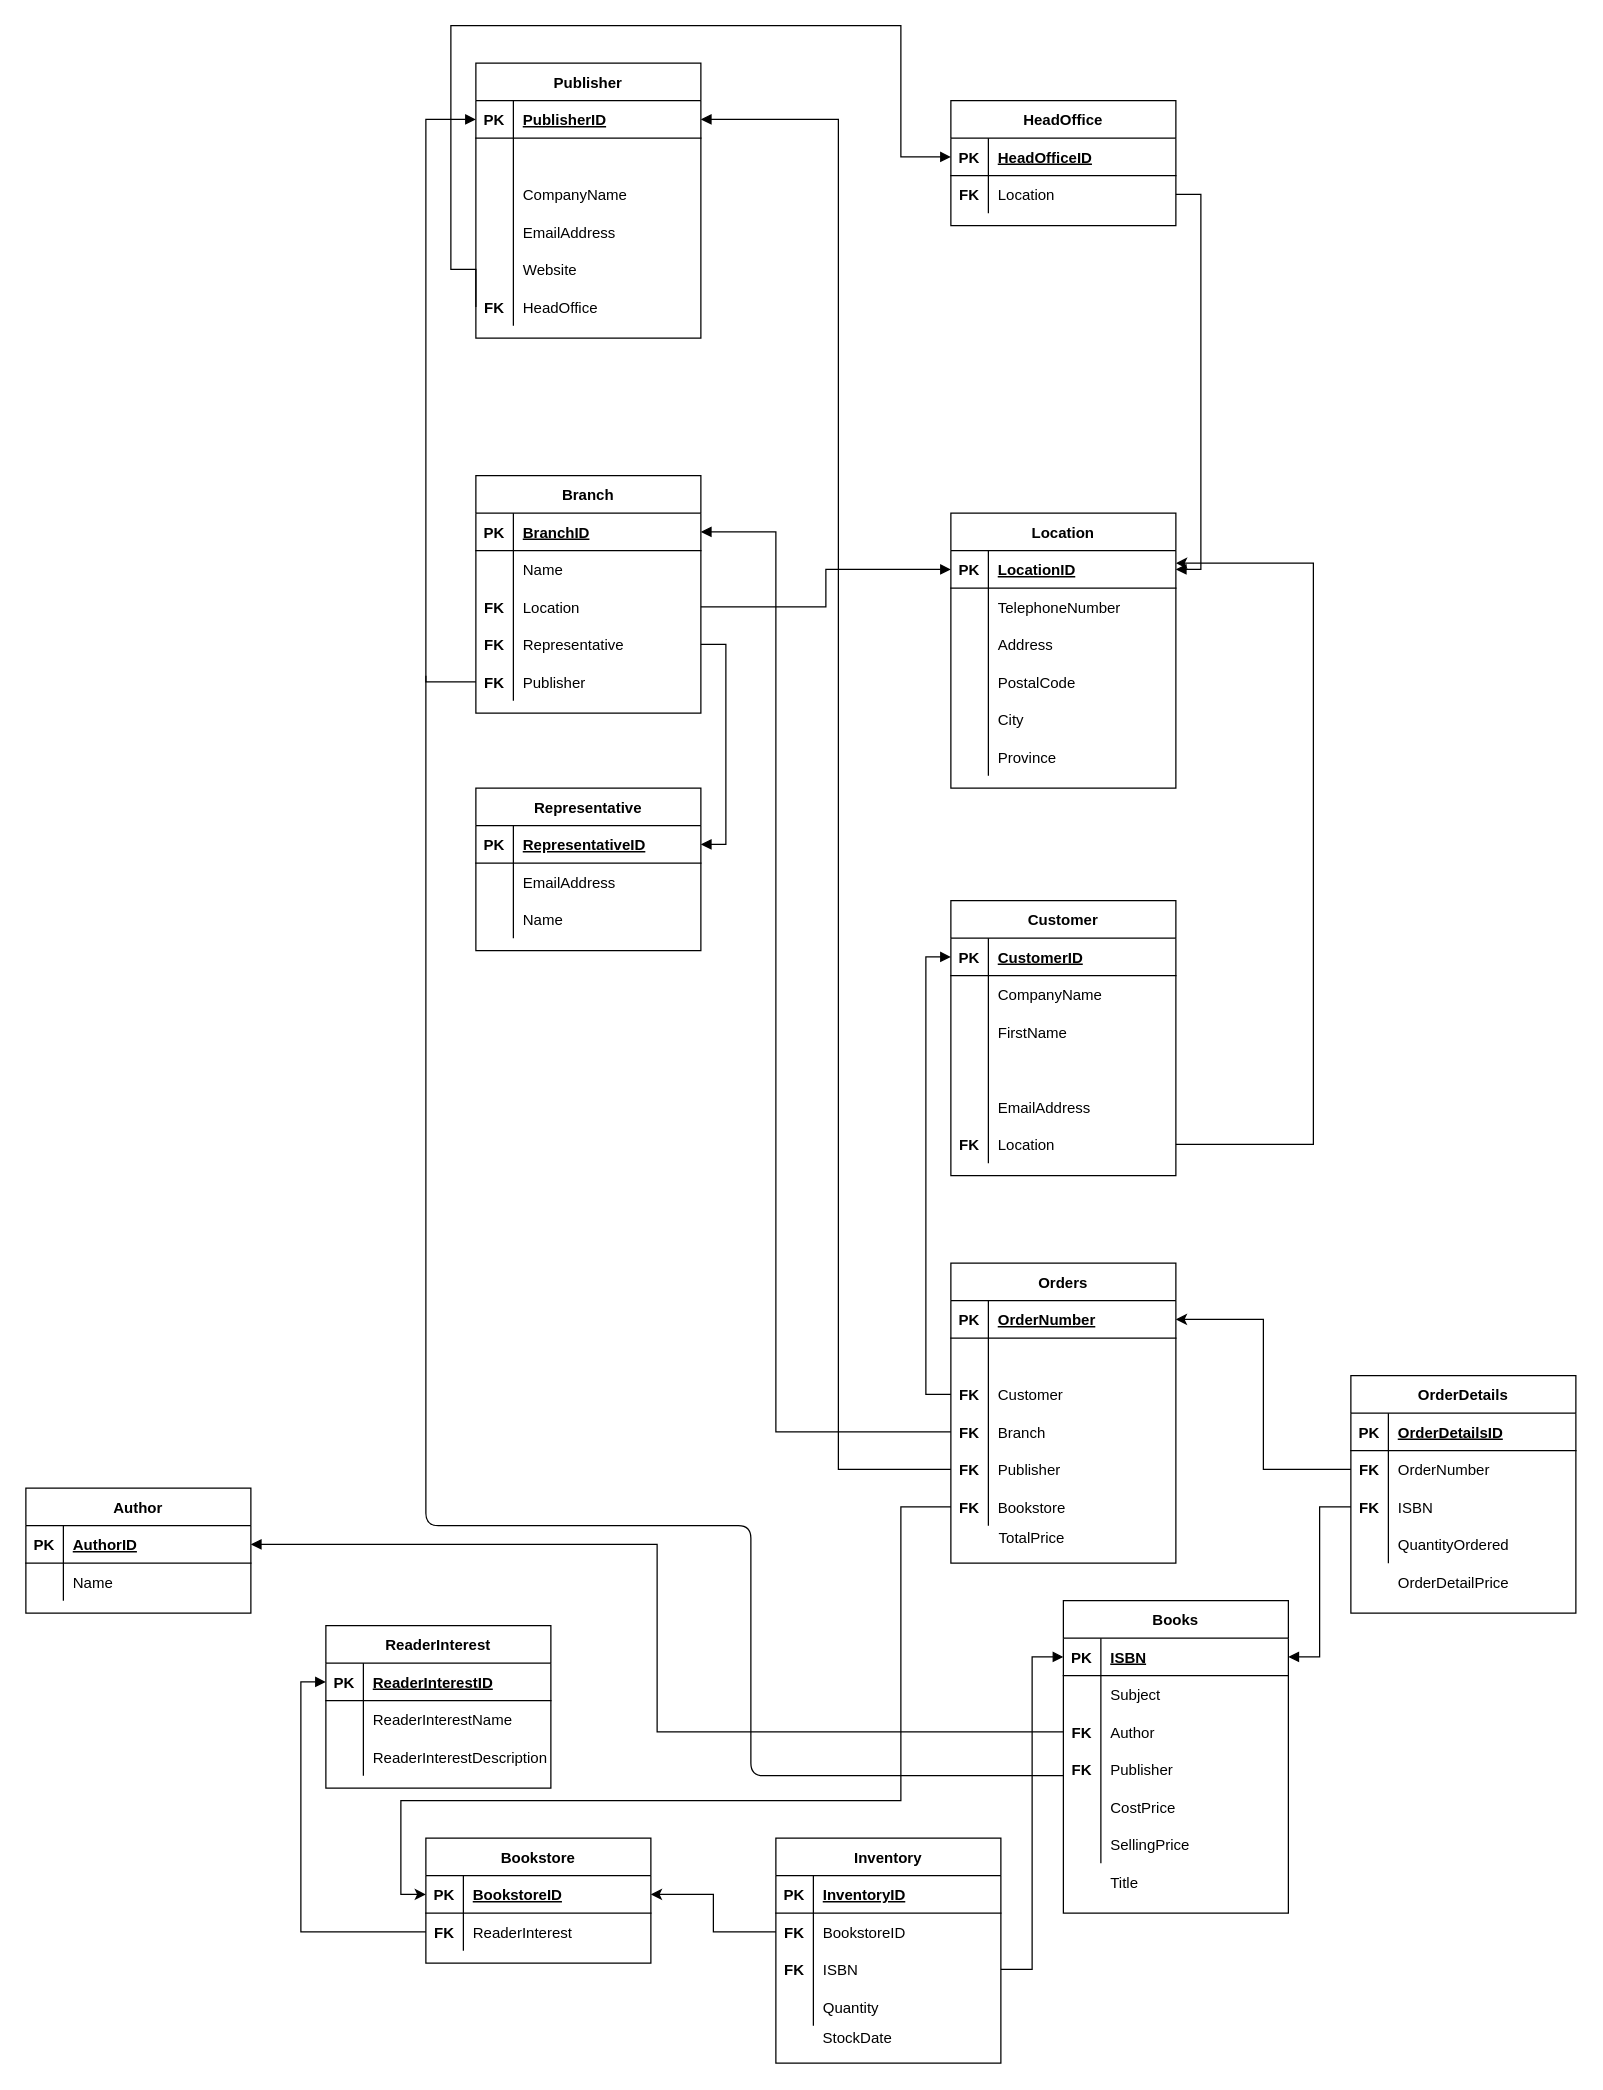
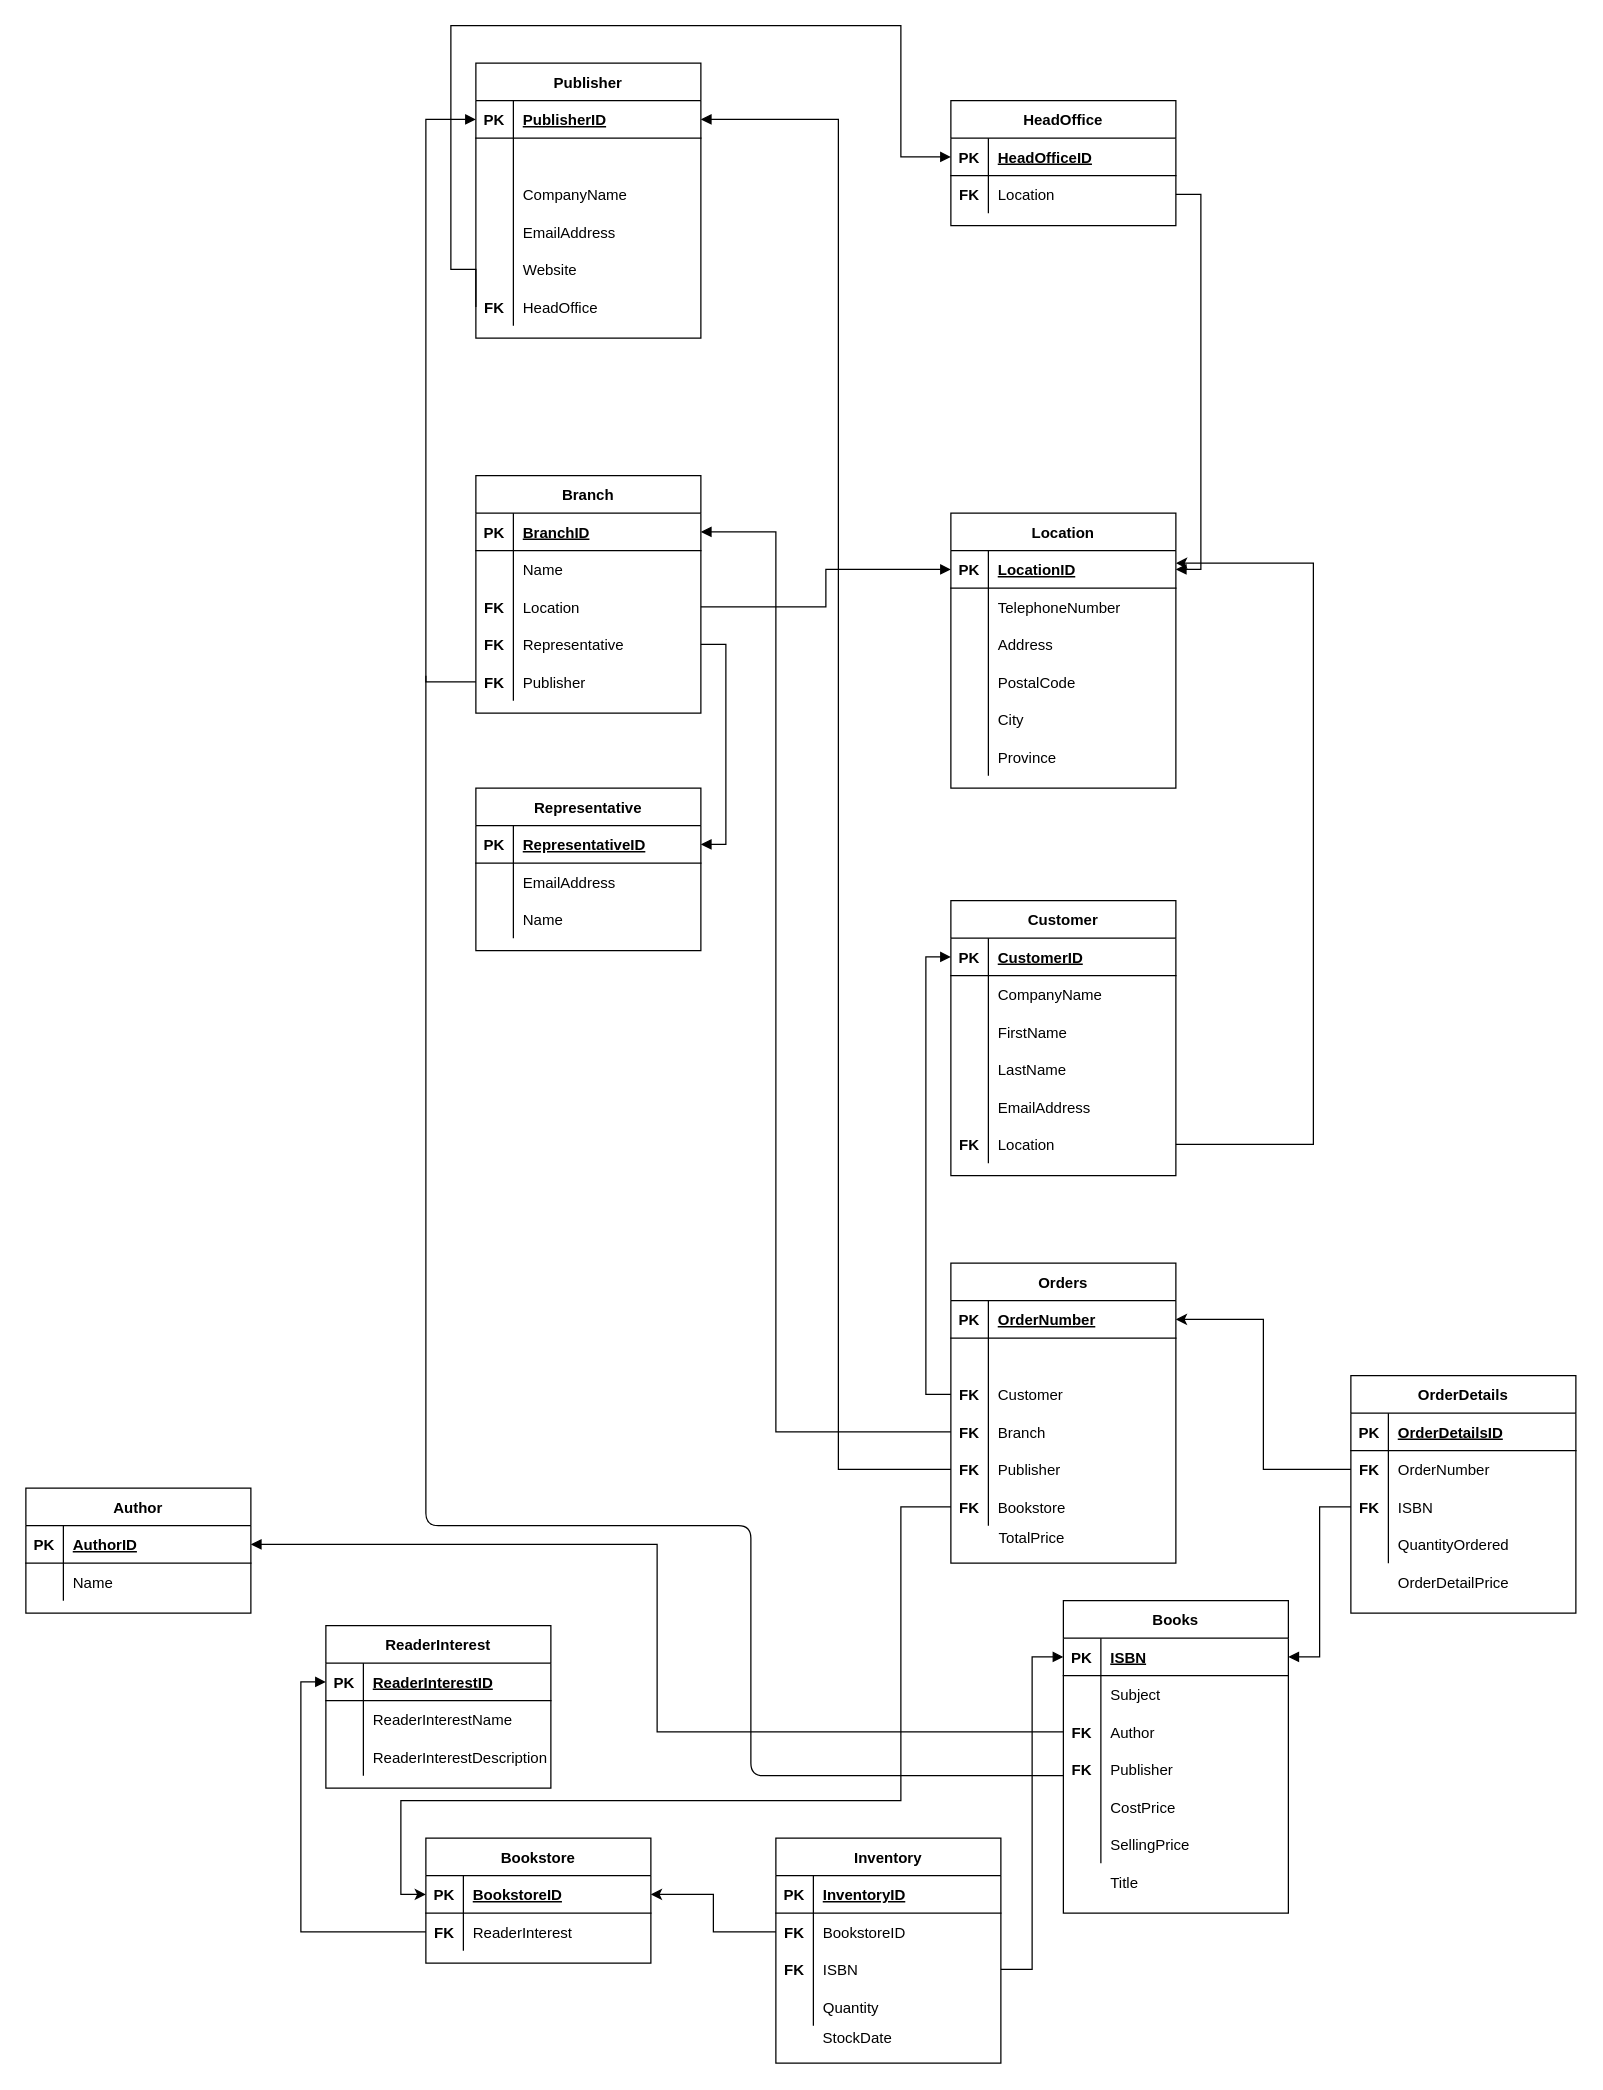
node "LastName": added
